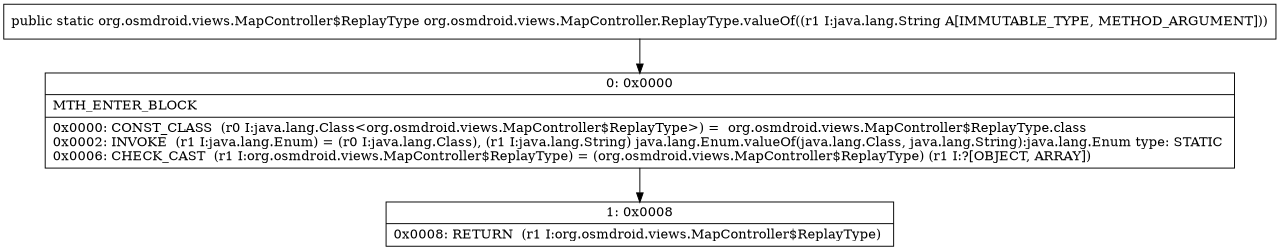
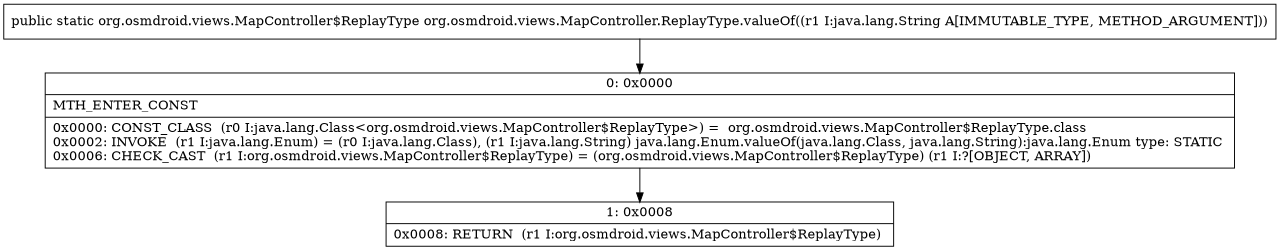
node "0: 0x0000": text "MTH_ENTER_BLOCK" -> "MTH_ENTER_CONST"
